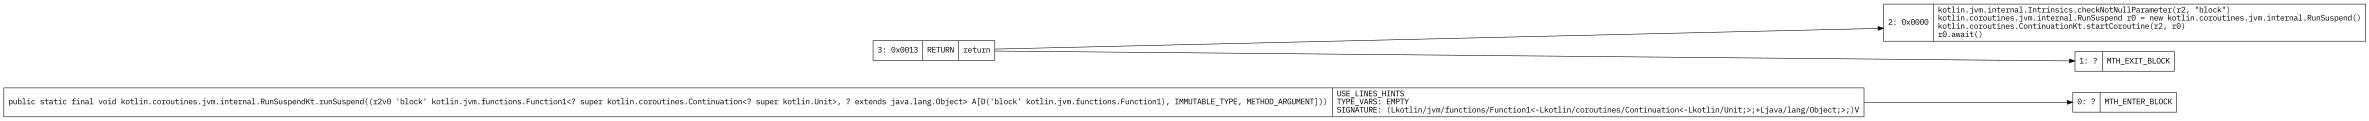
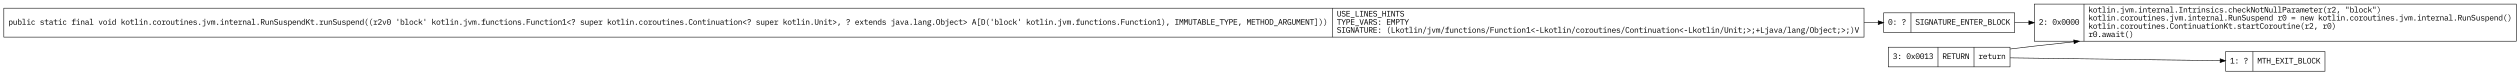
edge "0: ?" -> "2: 0x0000": added
node "0: ?": text "MTH_ENTER_BLOCK" -> "SIGNATURE_ENTER_BLOCK"
